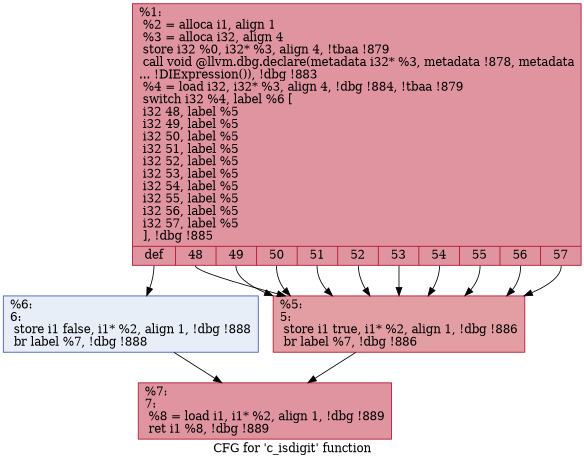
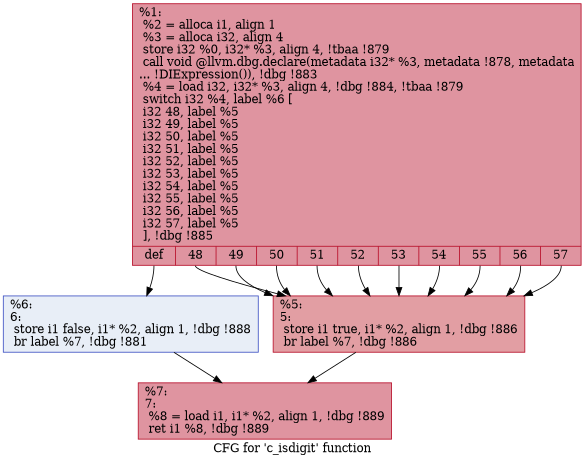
node "%6:": text "br label %7, !dbg !888" -> "br label %7, !dbg !881"
